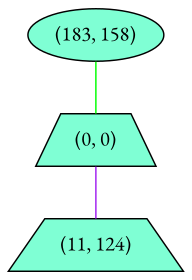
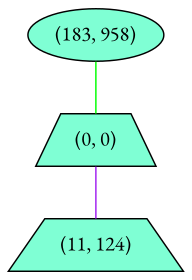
node "(183, 158)": label "(183, 158)" -> "(183, 958)"
